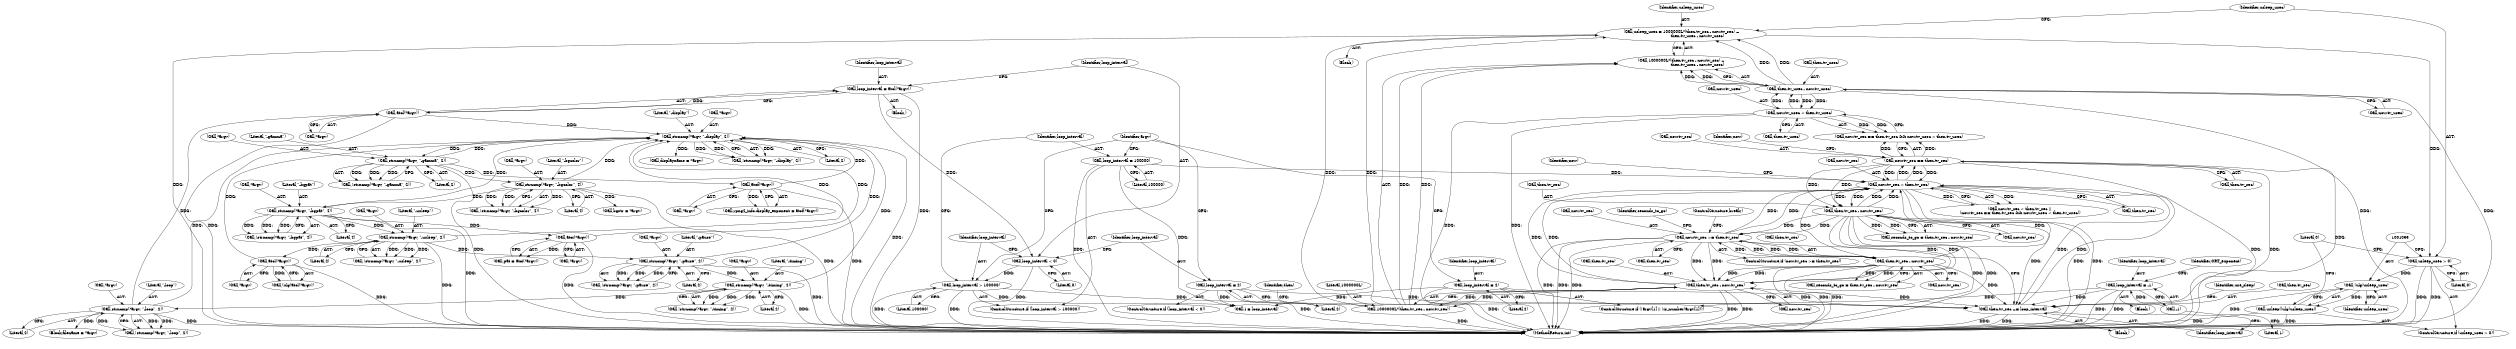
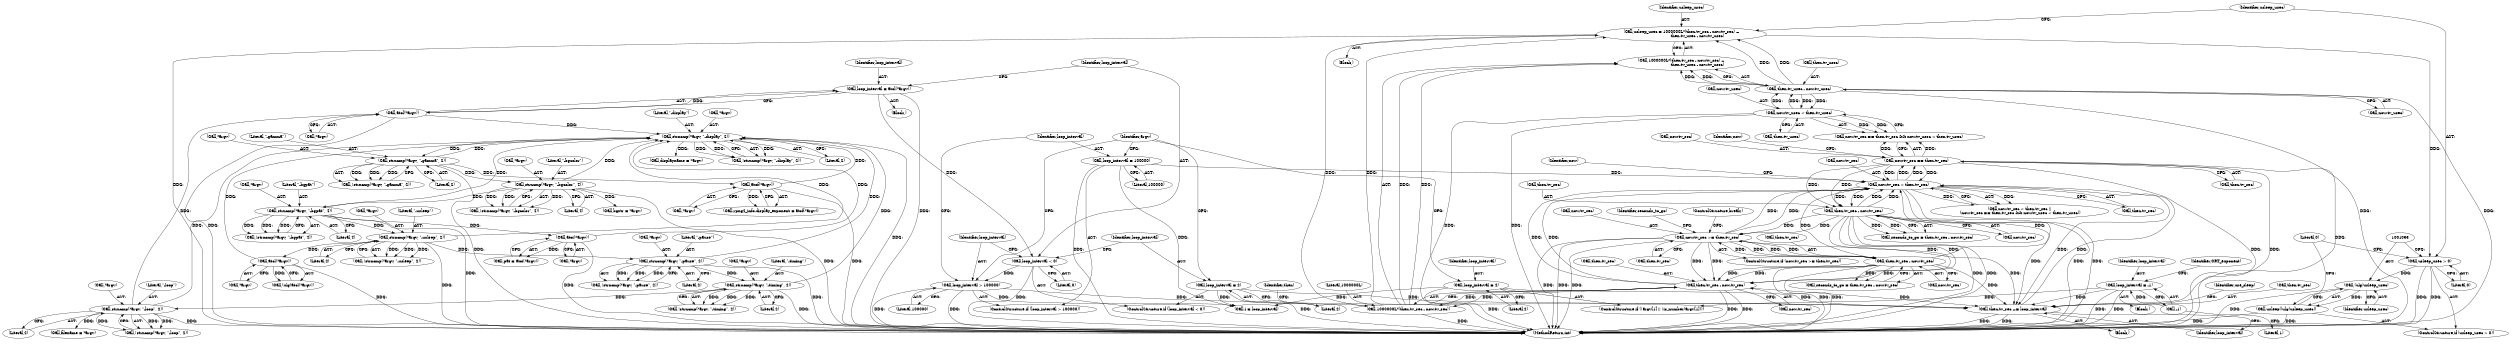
edge "(Call,now.tv_sec >= then.tv_sec)" -> "(Call,then.tv_sec += loop_interval)": label "CFG: " -> "DDG: "
edge "(Call,loop_interval < 0)" -> "(ControlStructure,if (loop_interval < 0))": added, label "AST:"
node "(Block,filename = *argv)": label "(Block,filename = *argv)" -> "(Call,filename = *argv)"
